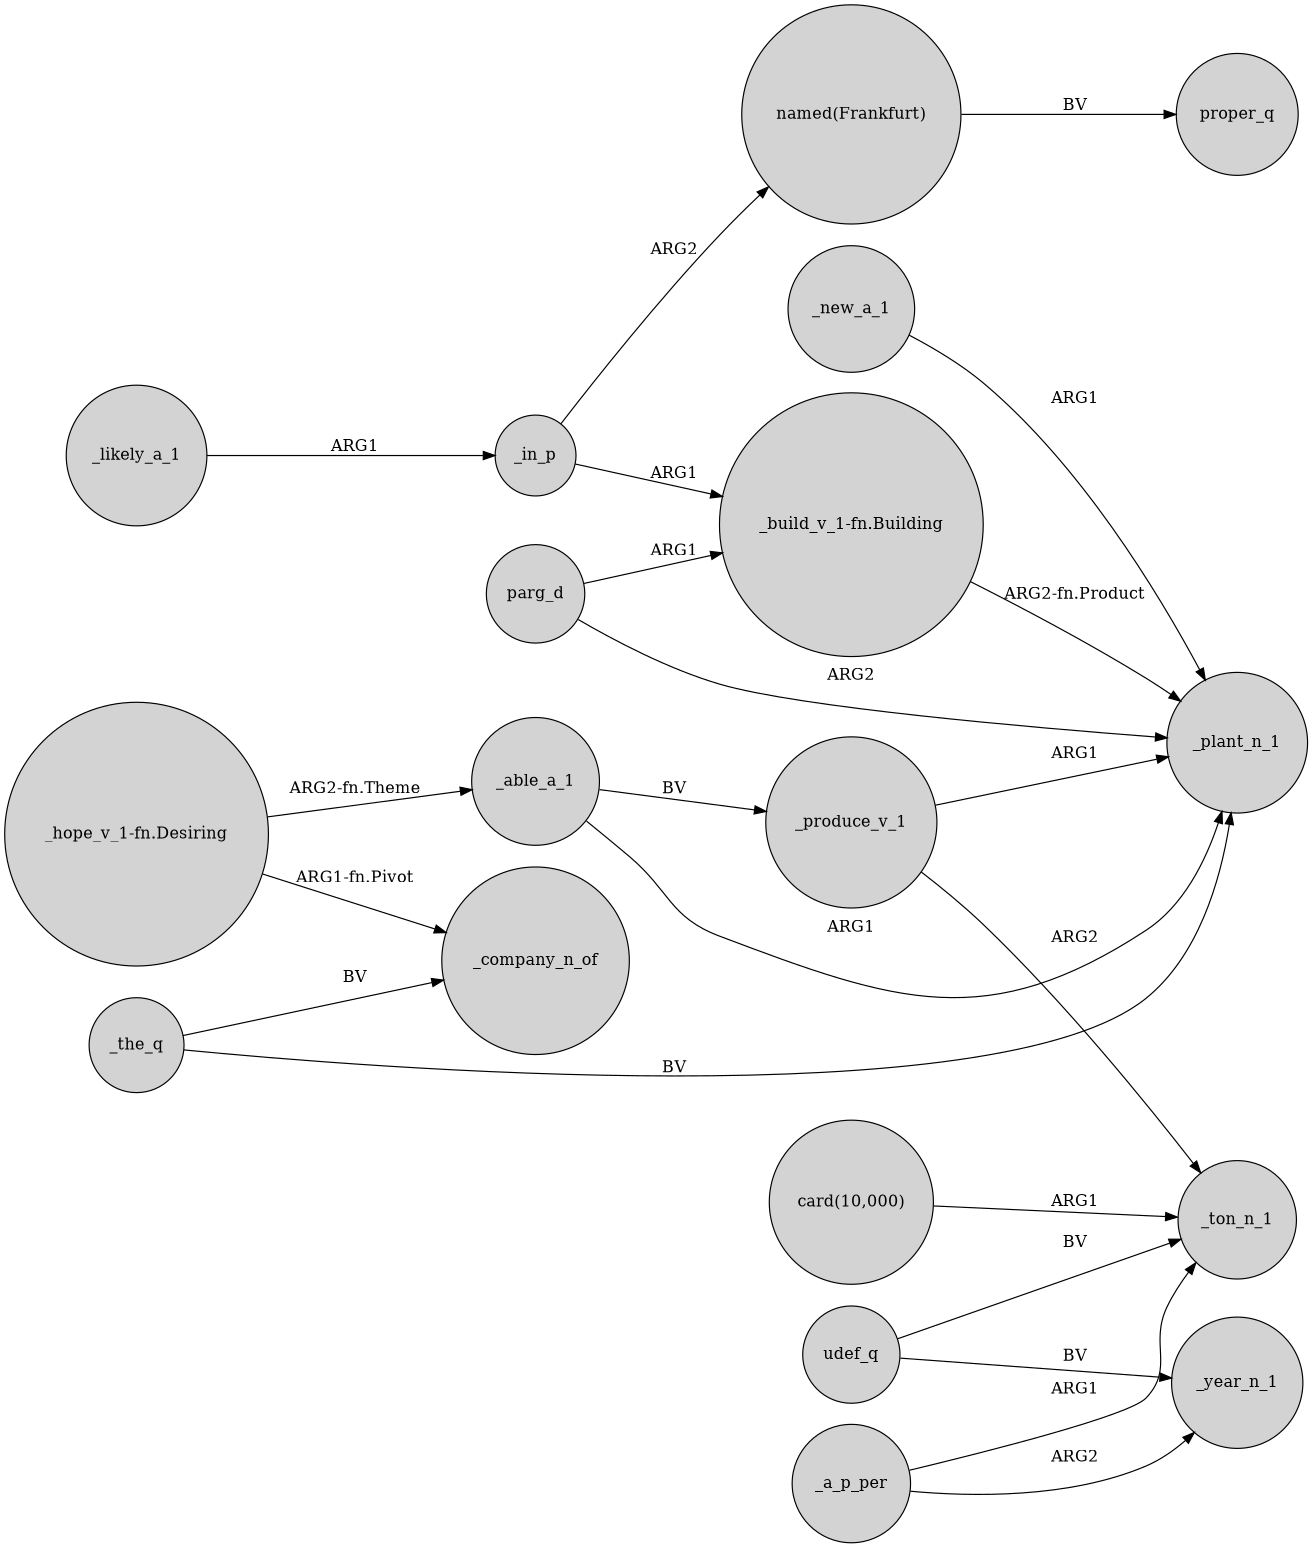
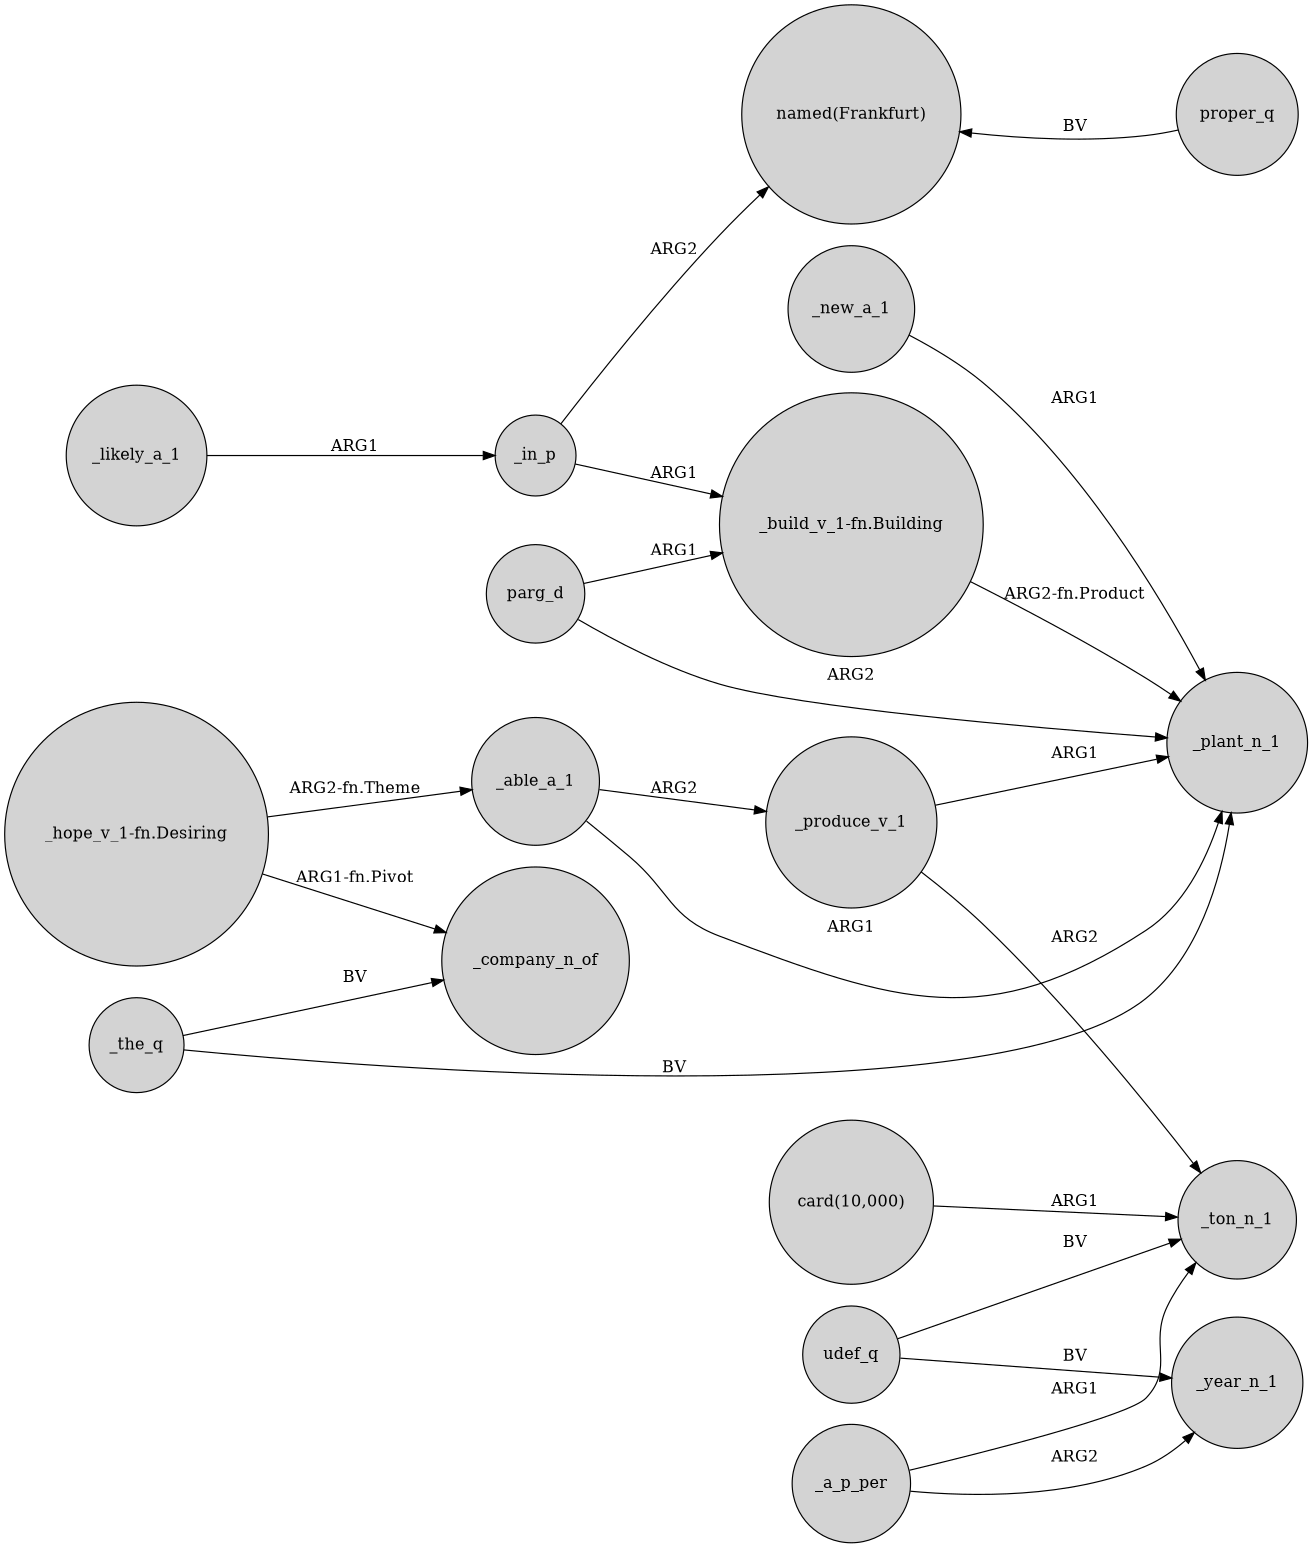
edge "named(Frankfurt)" -> "proper_q": reversed
edge "_able_a_1" -> "_produce_v_1": label "BV" -> "ARG2"
